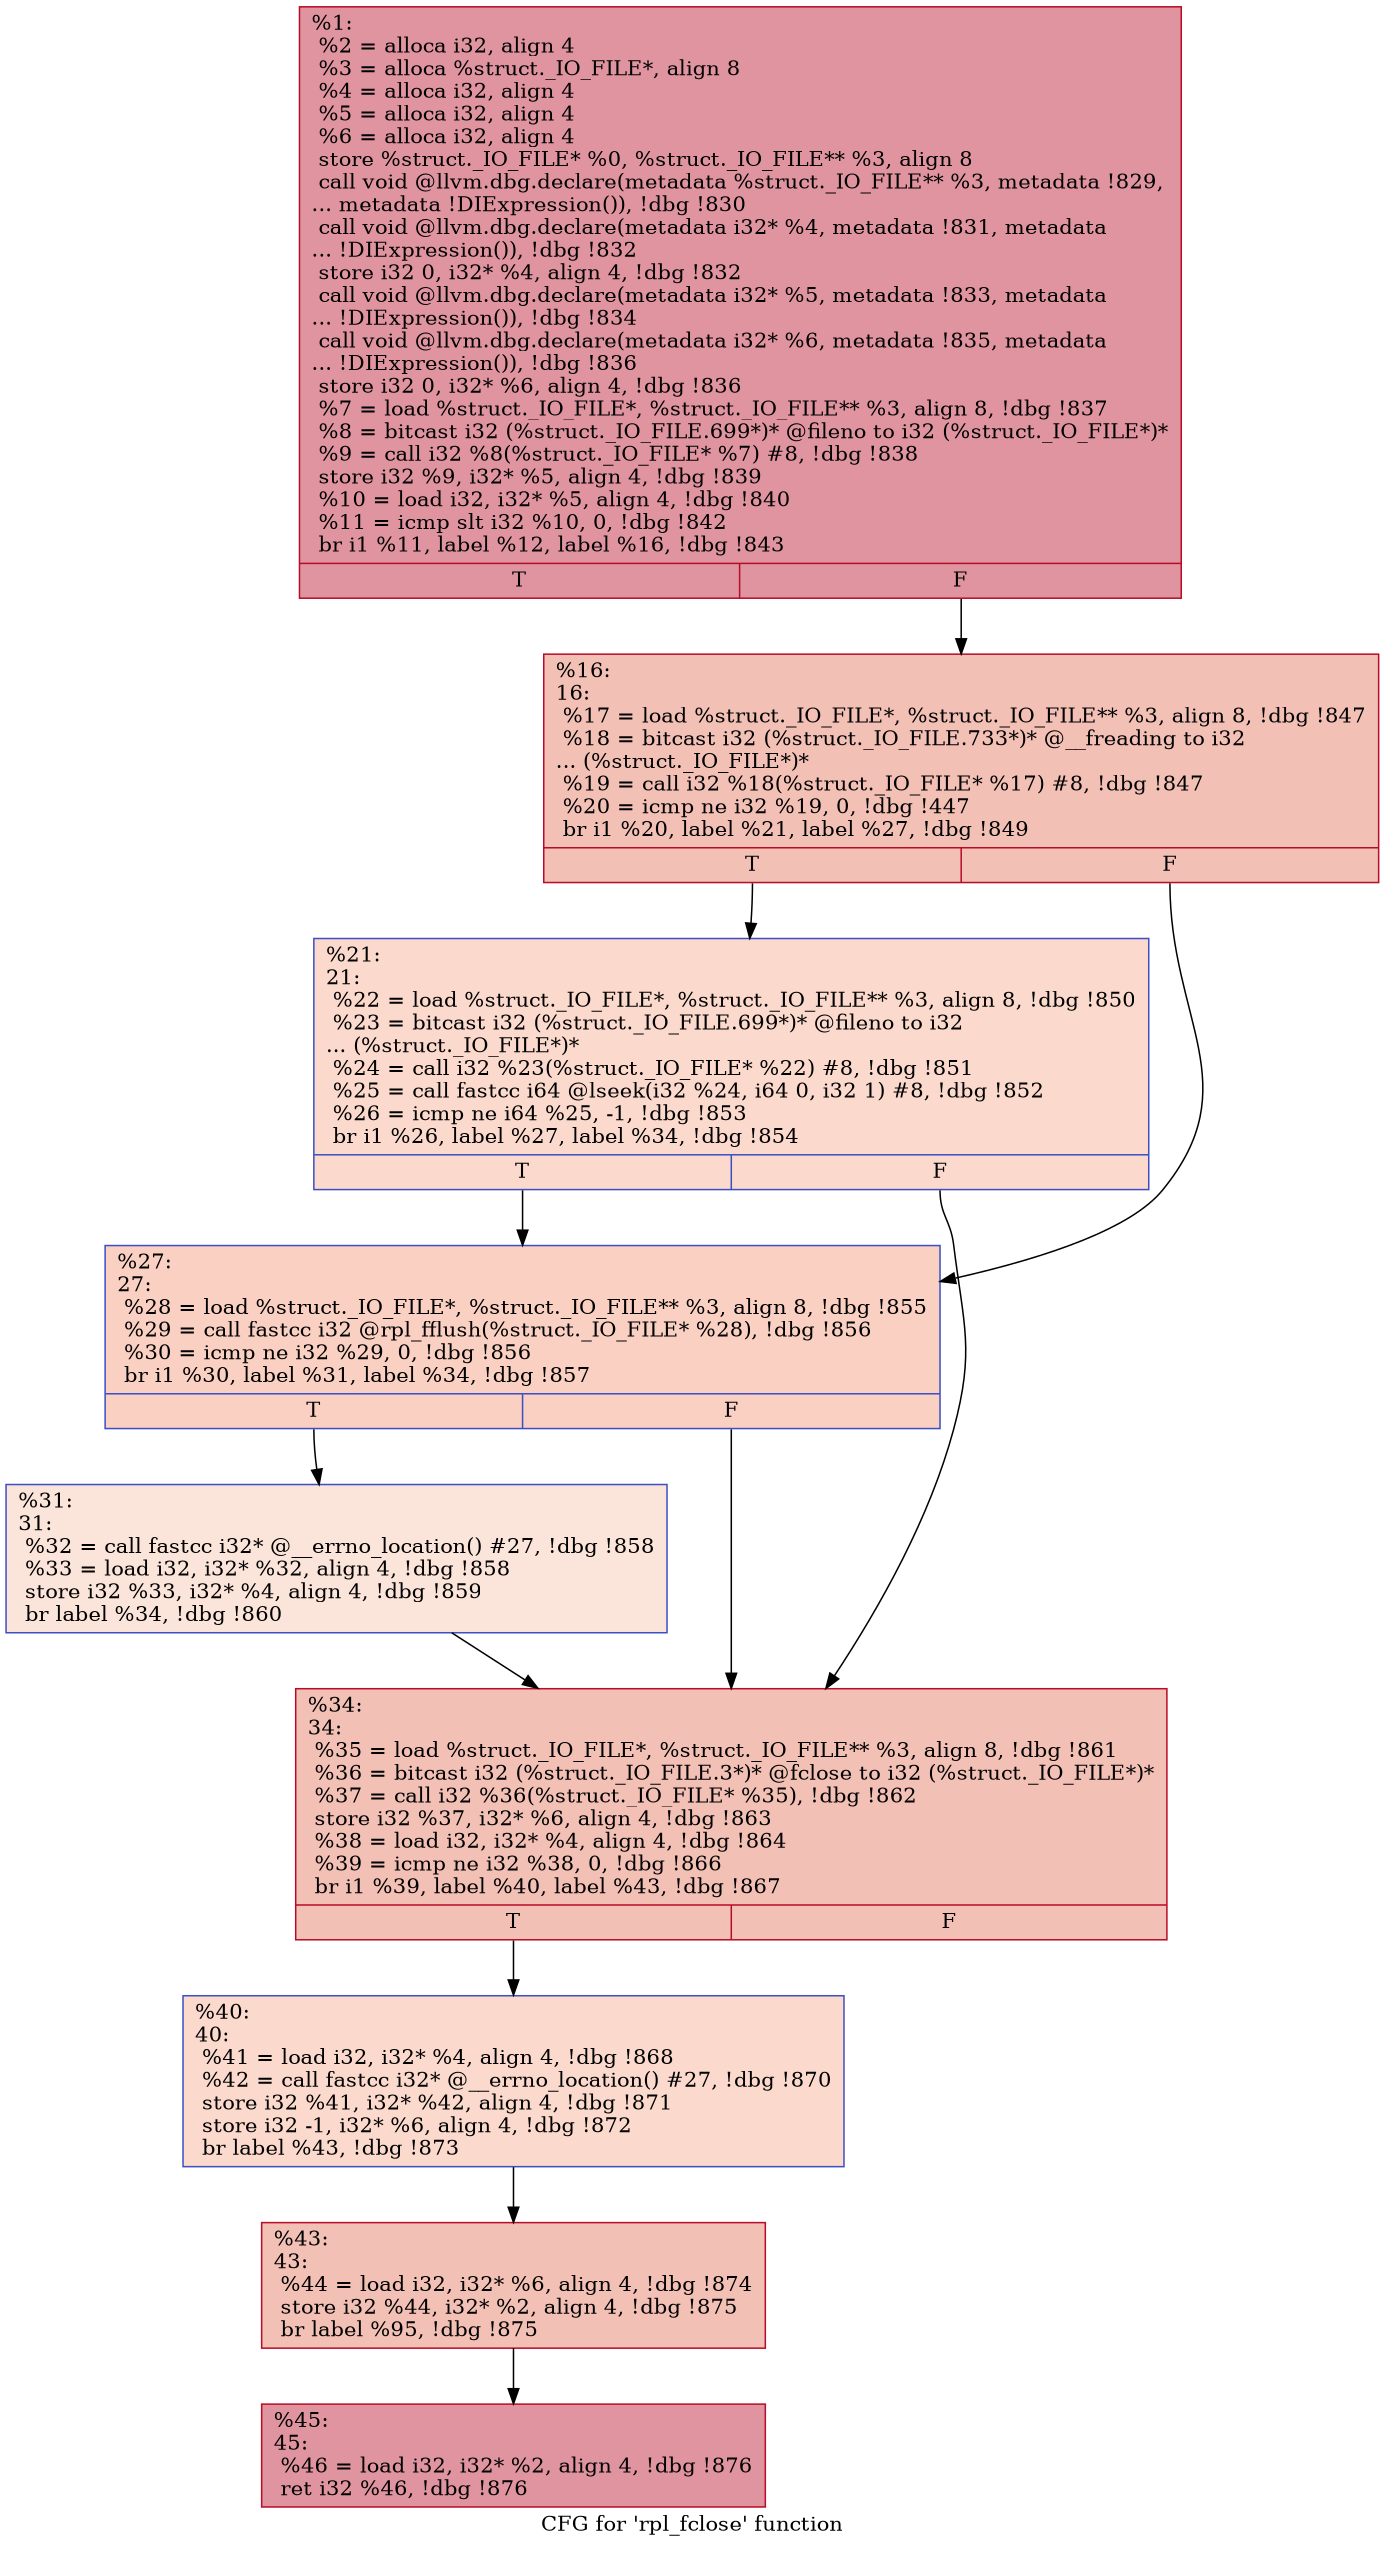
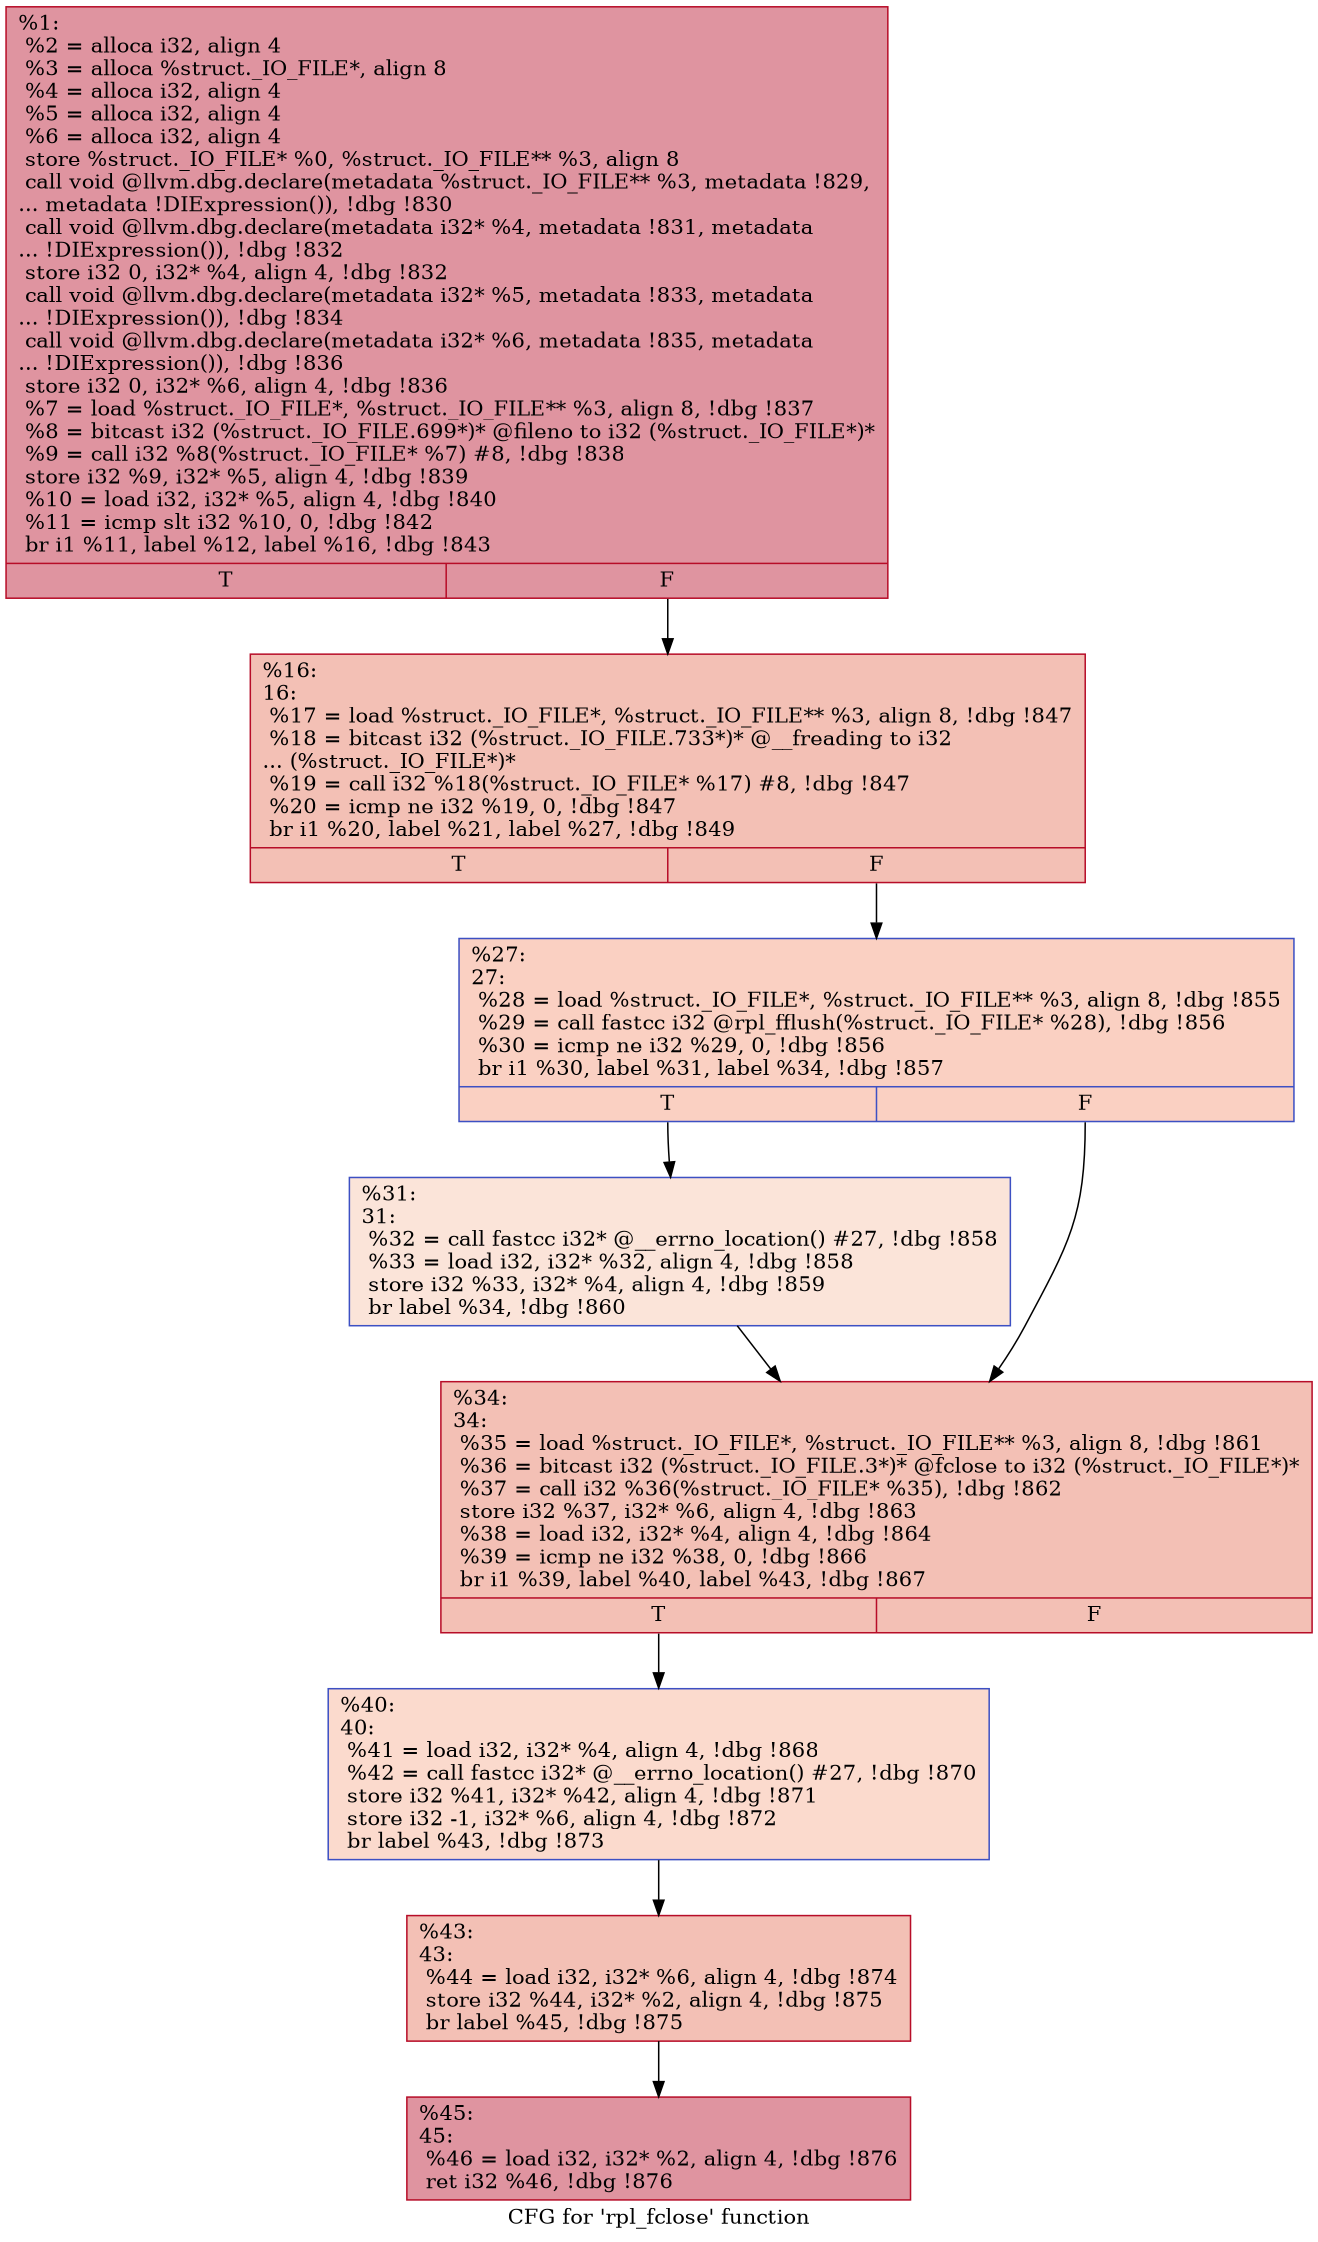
node "%16:": text "%20 = icmp ne i32 %19, 0, !dbg !447" -> "%20 = icmp ne i32 %19, 0, !dbg !847"
node "%21:": removed
node "%43:": text "br label %95, !dbg !875" -> "br label %45, !dbg !875"
